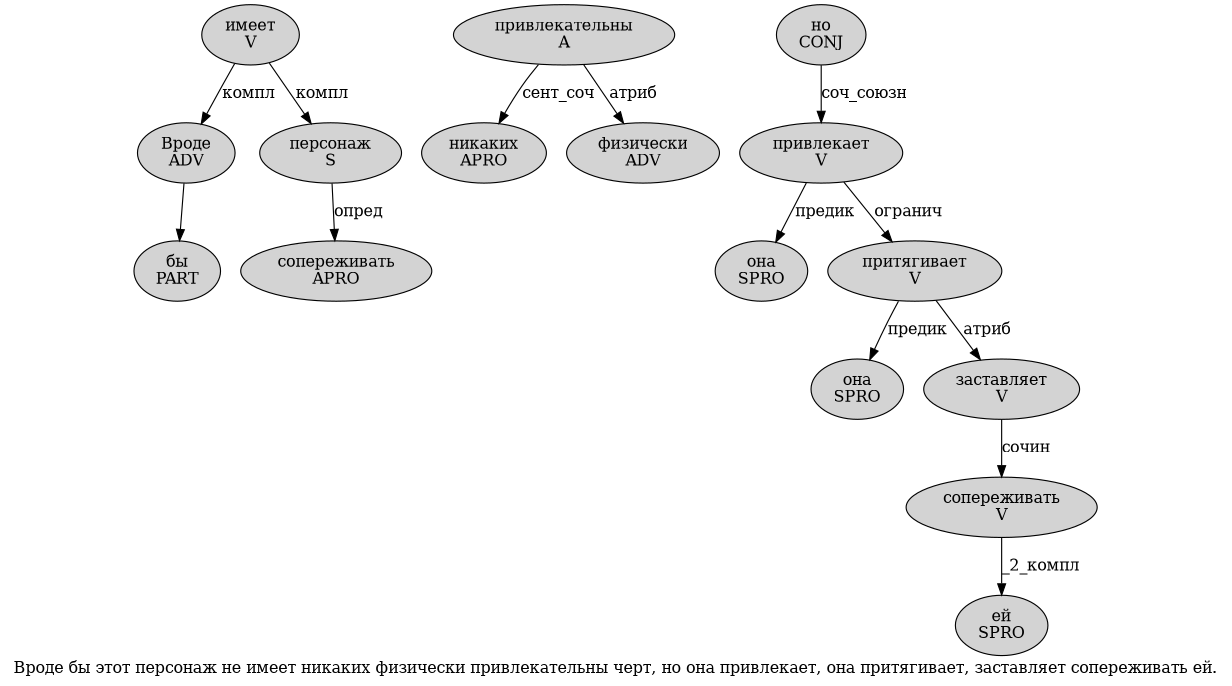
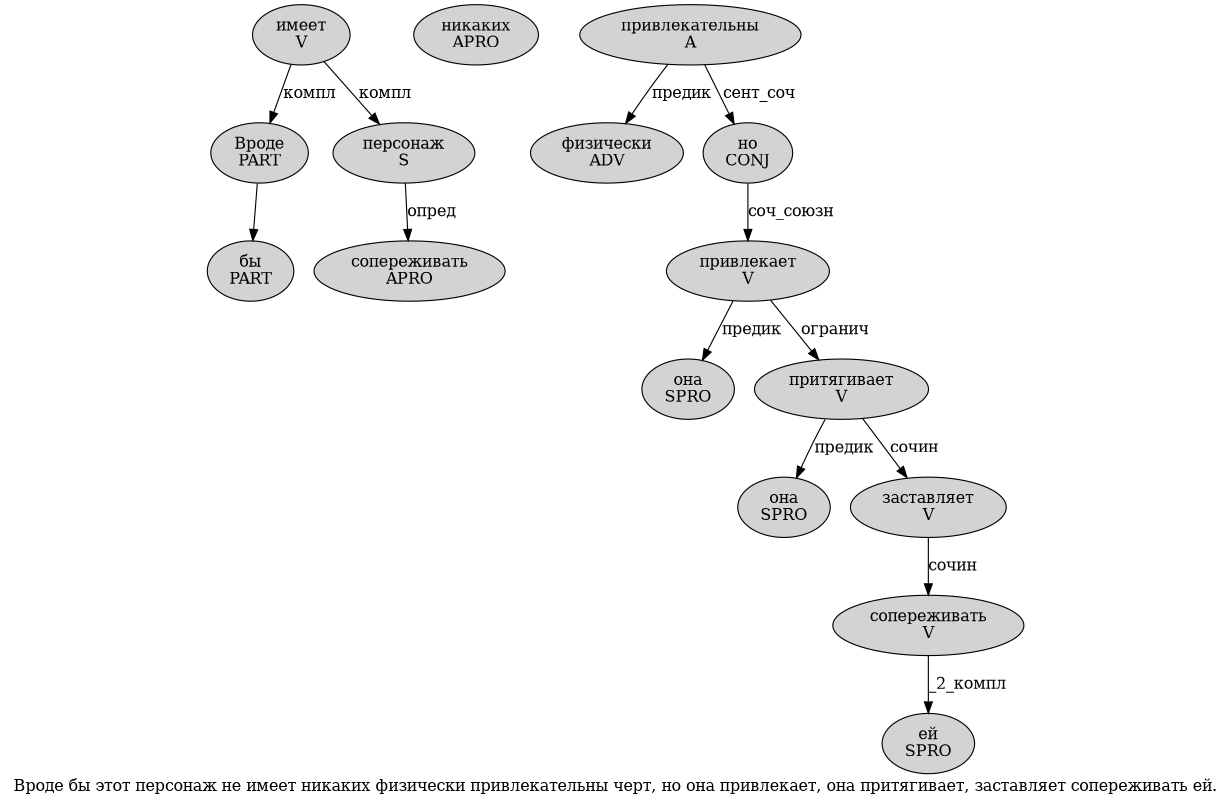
edge "привлекательны A" -> "никаких APRO": now "привлекательны A" -> "но CONJ"
edge "привлекательны A" -> "физически ADV": label "атриб" -> "предик"
node "Вроде ADV": label "Вроде ADV" -> "Вроде PART"
edge "притягивает V" -> "заставляет V": label "атриб" -> "сочин"
